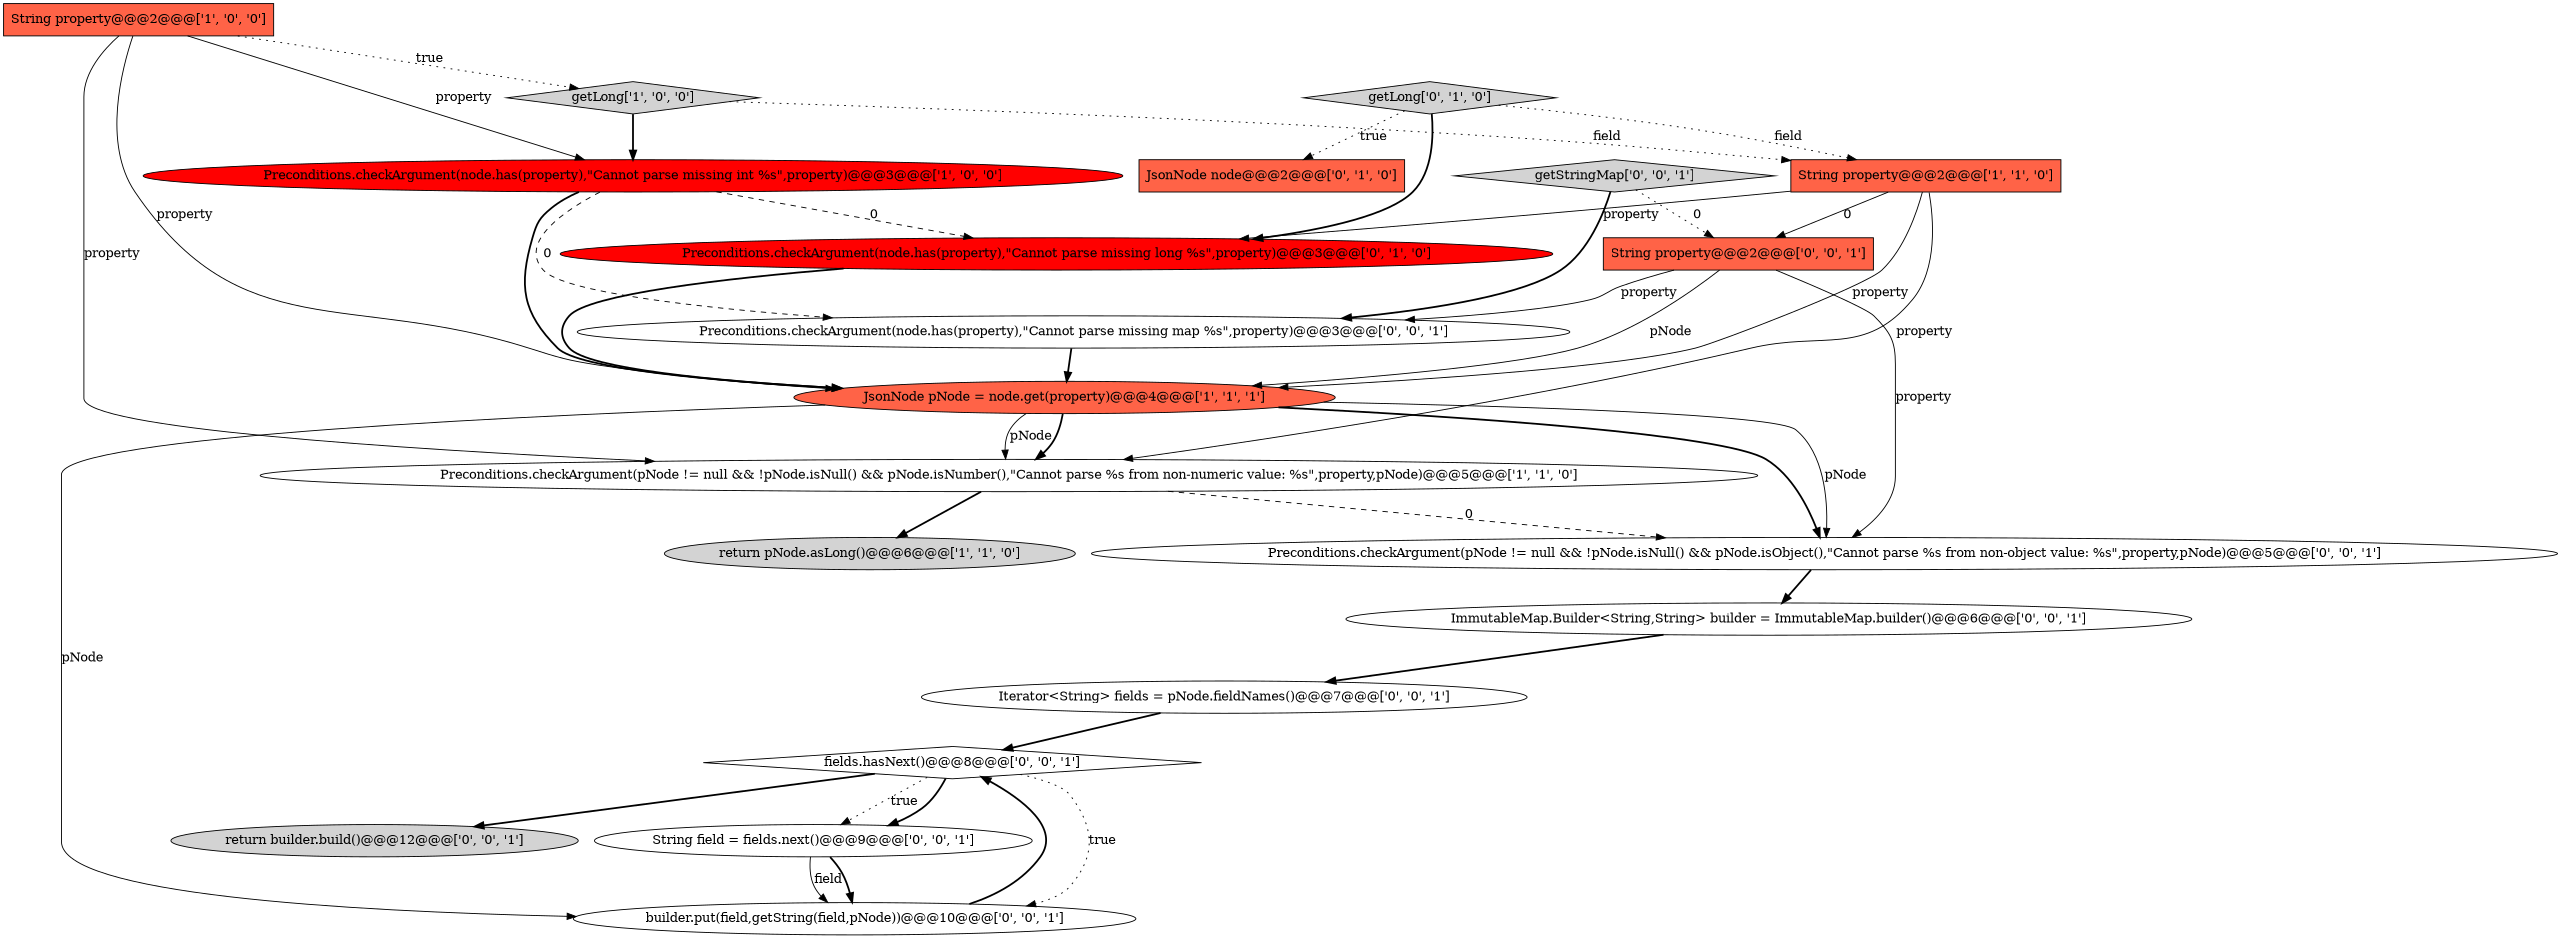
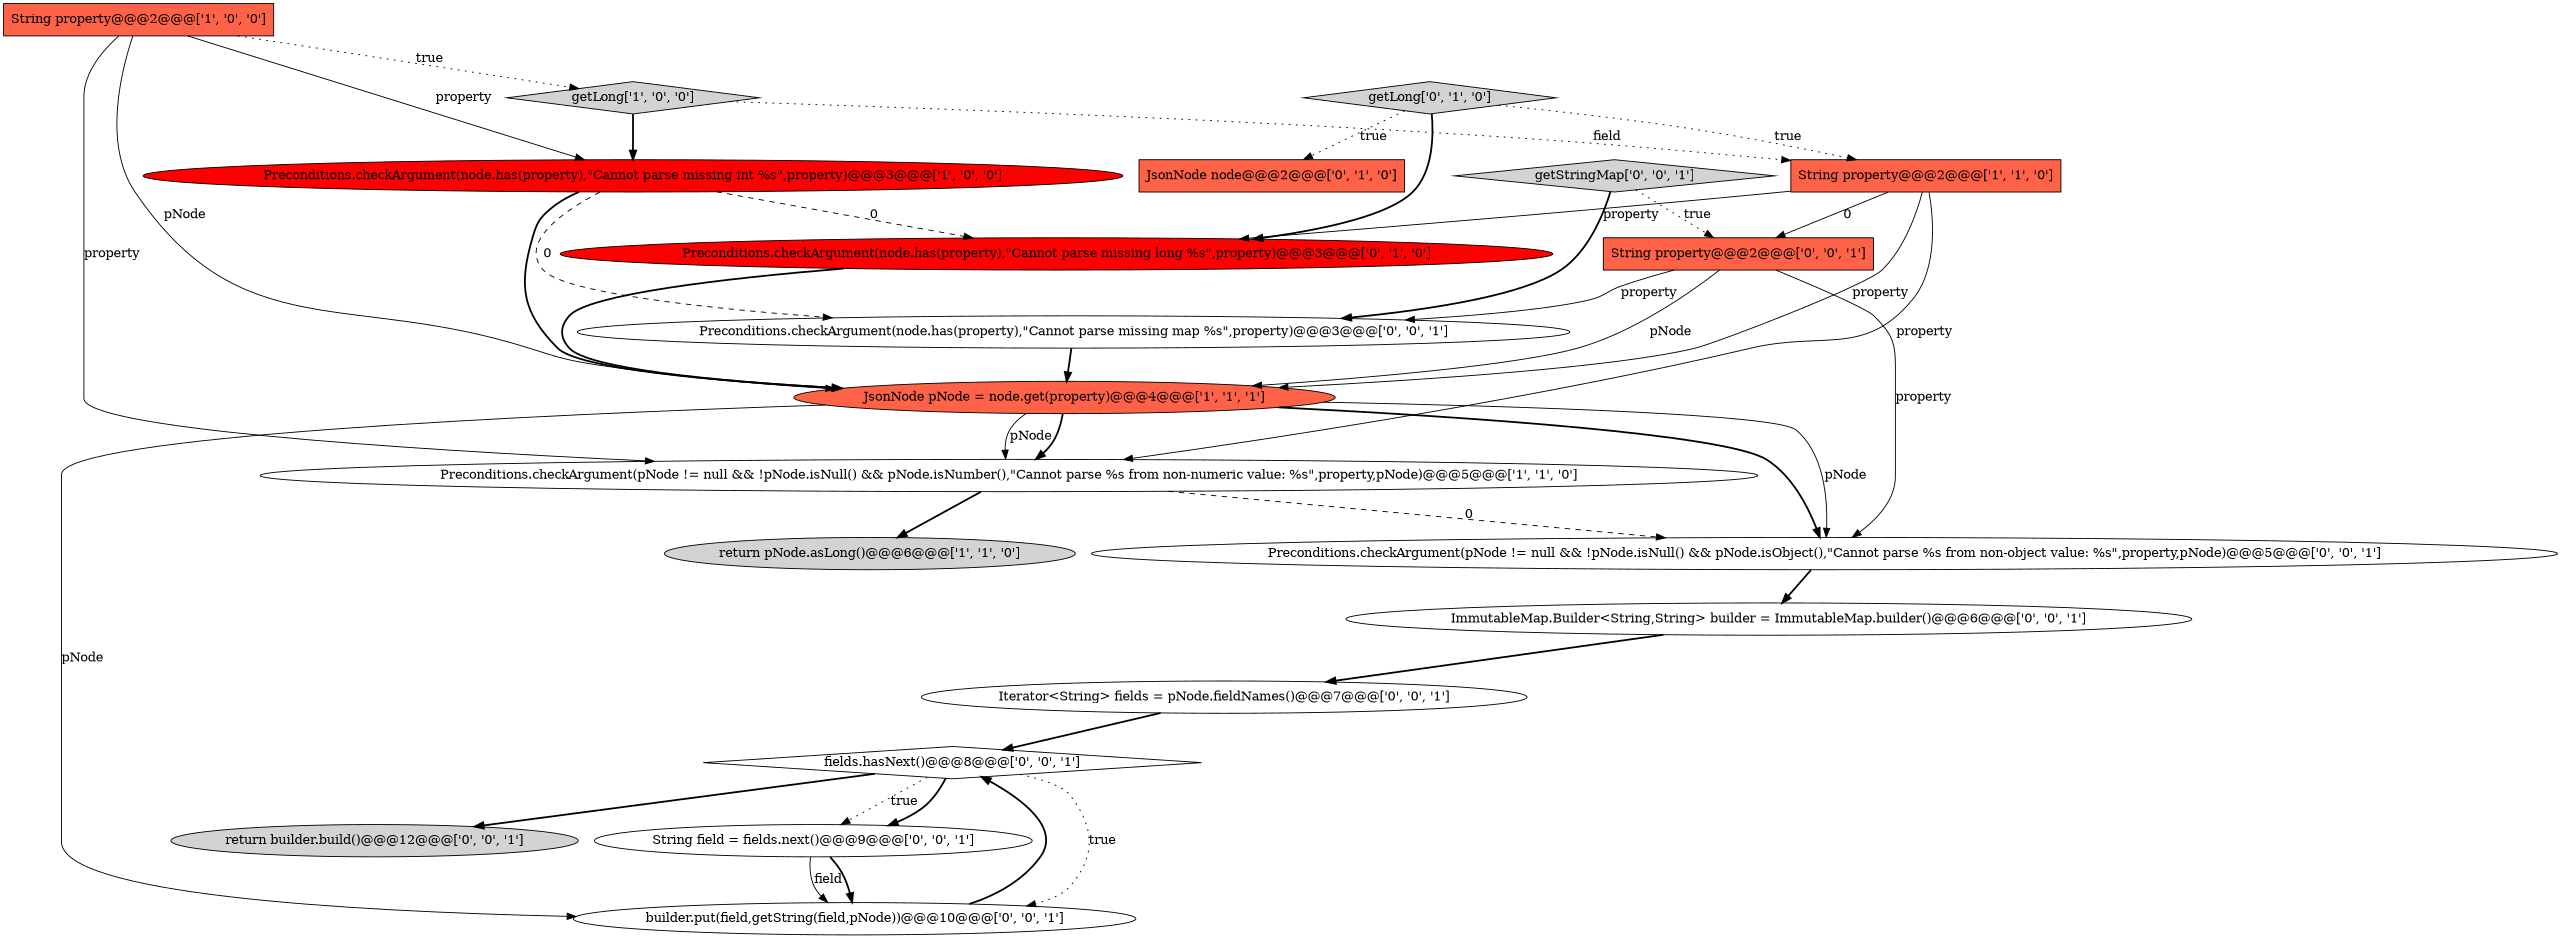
edge "getLong['0', '1', '0']" -> "String property@@@2@@@['1', '1', '0']": label "field" -> "true"
edge "String property@@@2@@@['1', '0', '0']" -> "JsonNode pNode = node.get(property)@@@4@@@['1', '1', '1']": label "property" -> "pNode"
edge "getStringMap['0', '0', '1']" -> "String property@@@2@@@['0', '0', '1']": label "0" -> "true"
